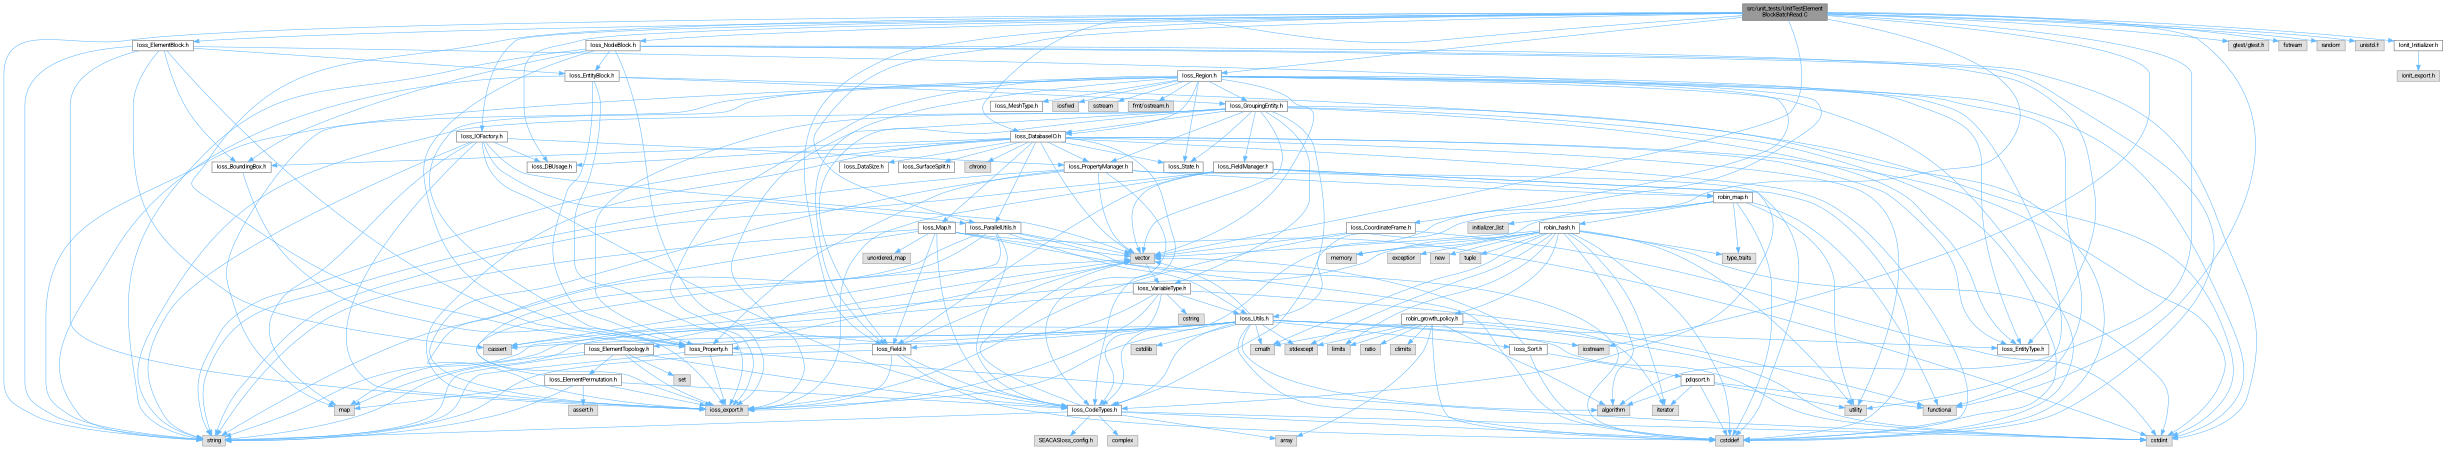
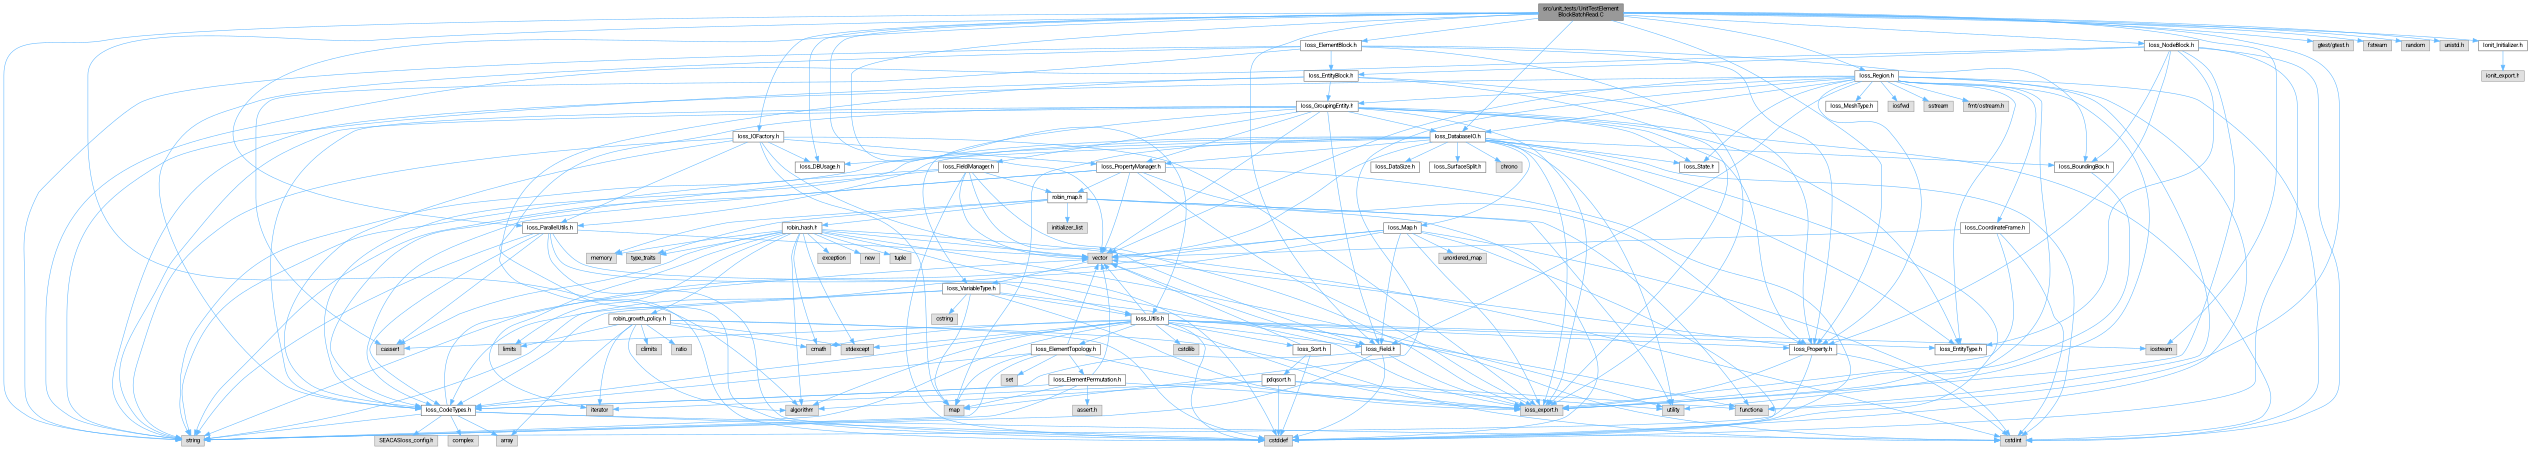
edge "Ioss_DatabaseIO.h" -> "map": added
